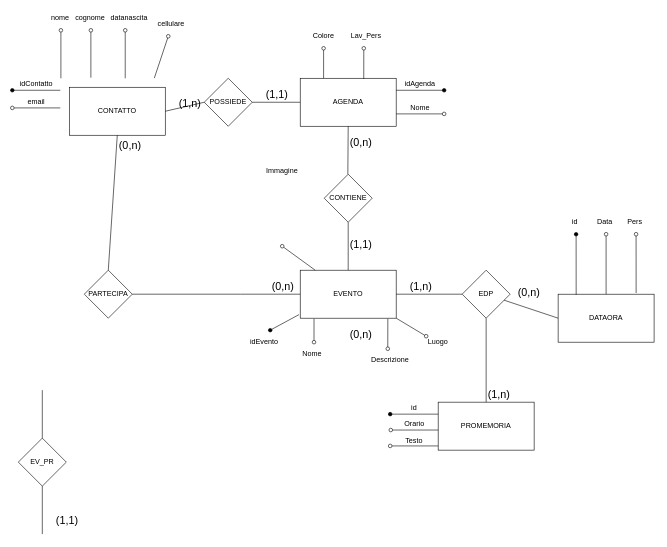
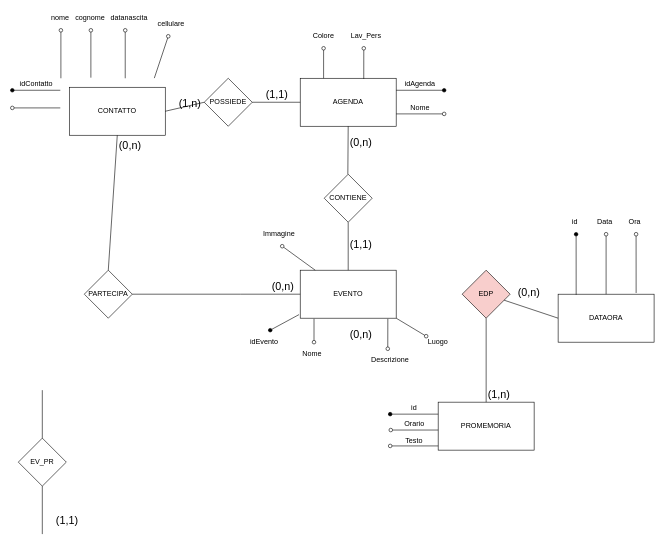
node "email": removed
node "Immagine": moved (282, 171) -> (279, 234)
node "Pers": label "Pers" -> "Ora"
edge "EVENTO" -- "EDP": removed, label "(1,n)"
node "EDP": fillcolor #ffffff -> #f8cecc
